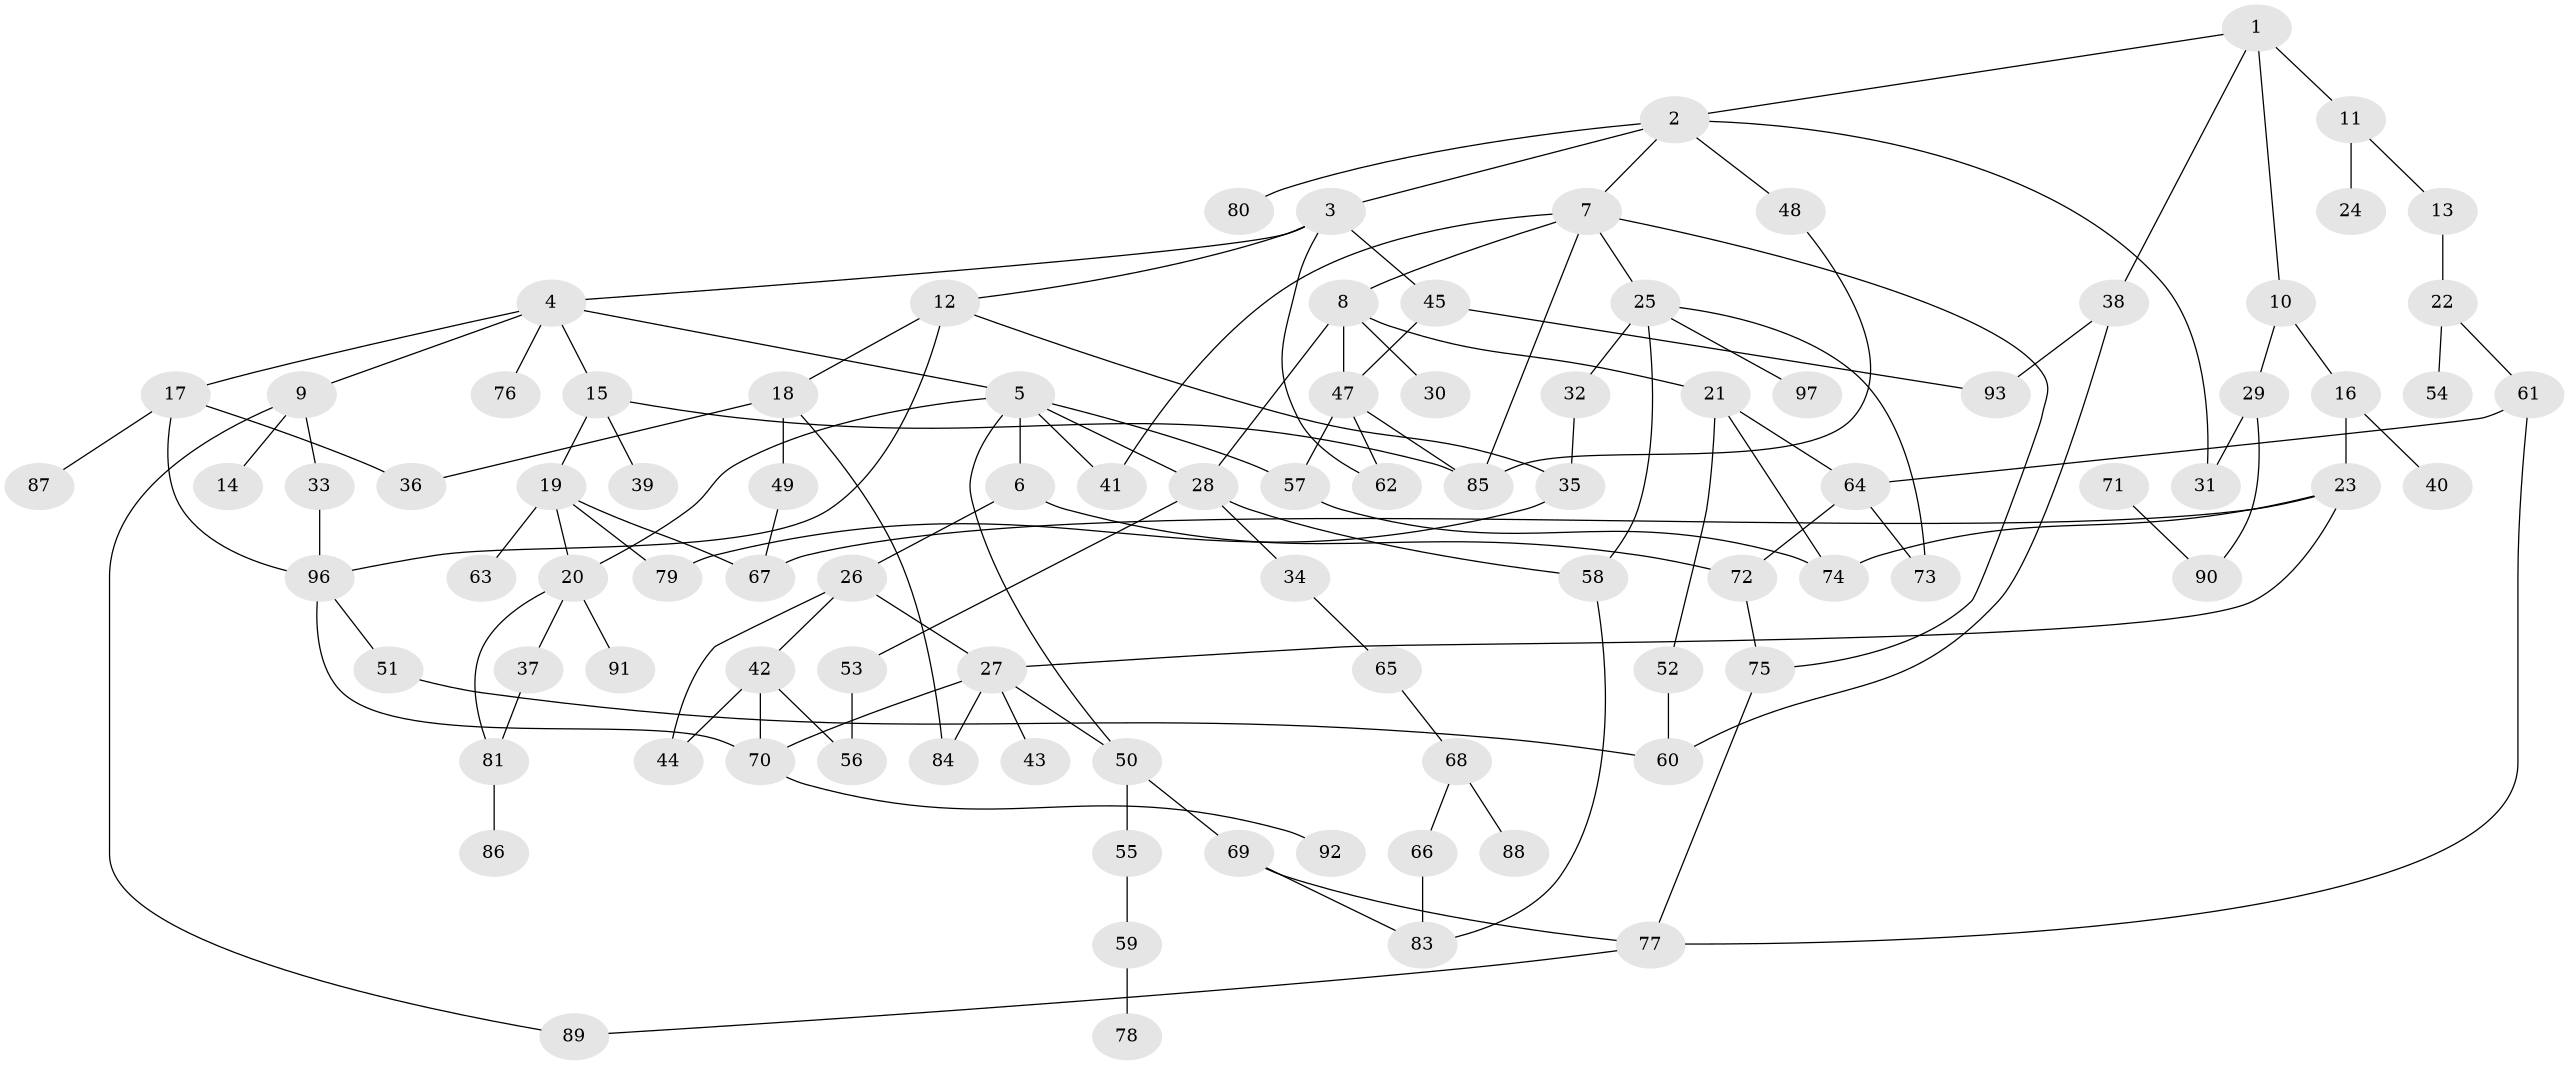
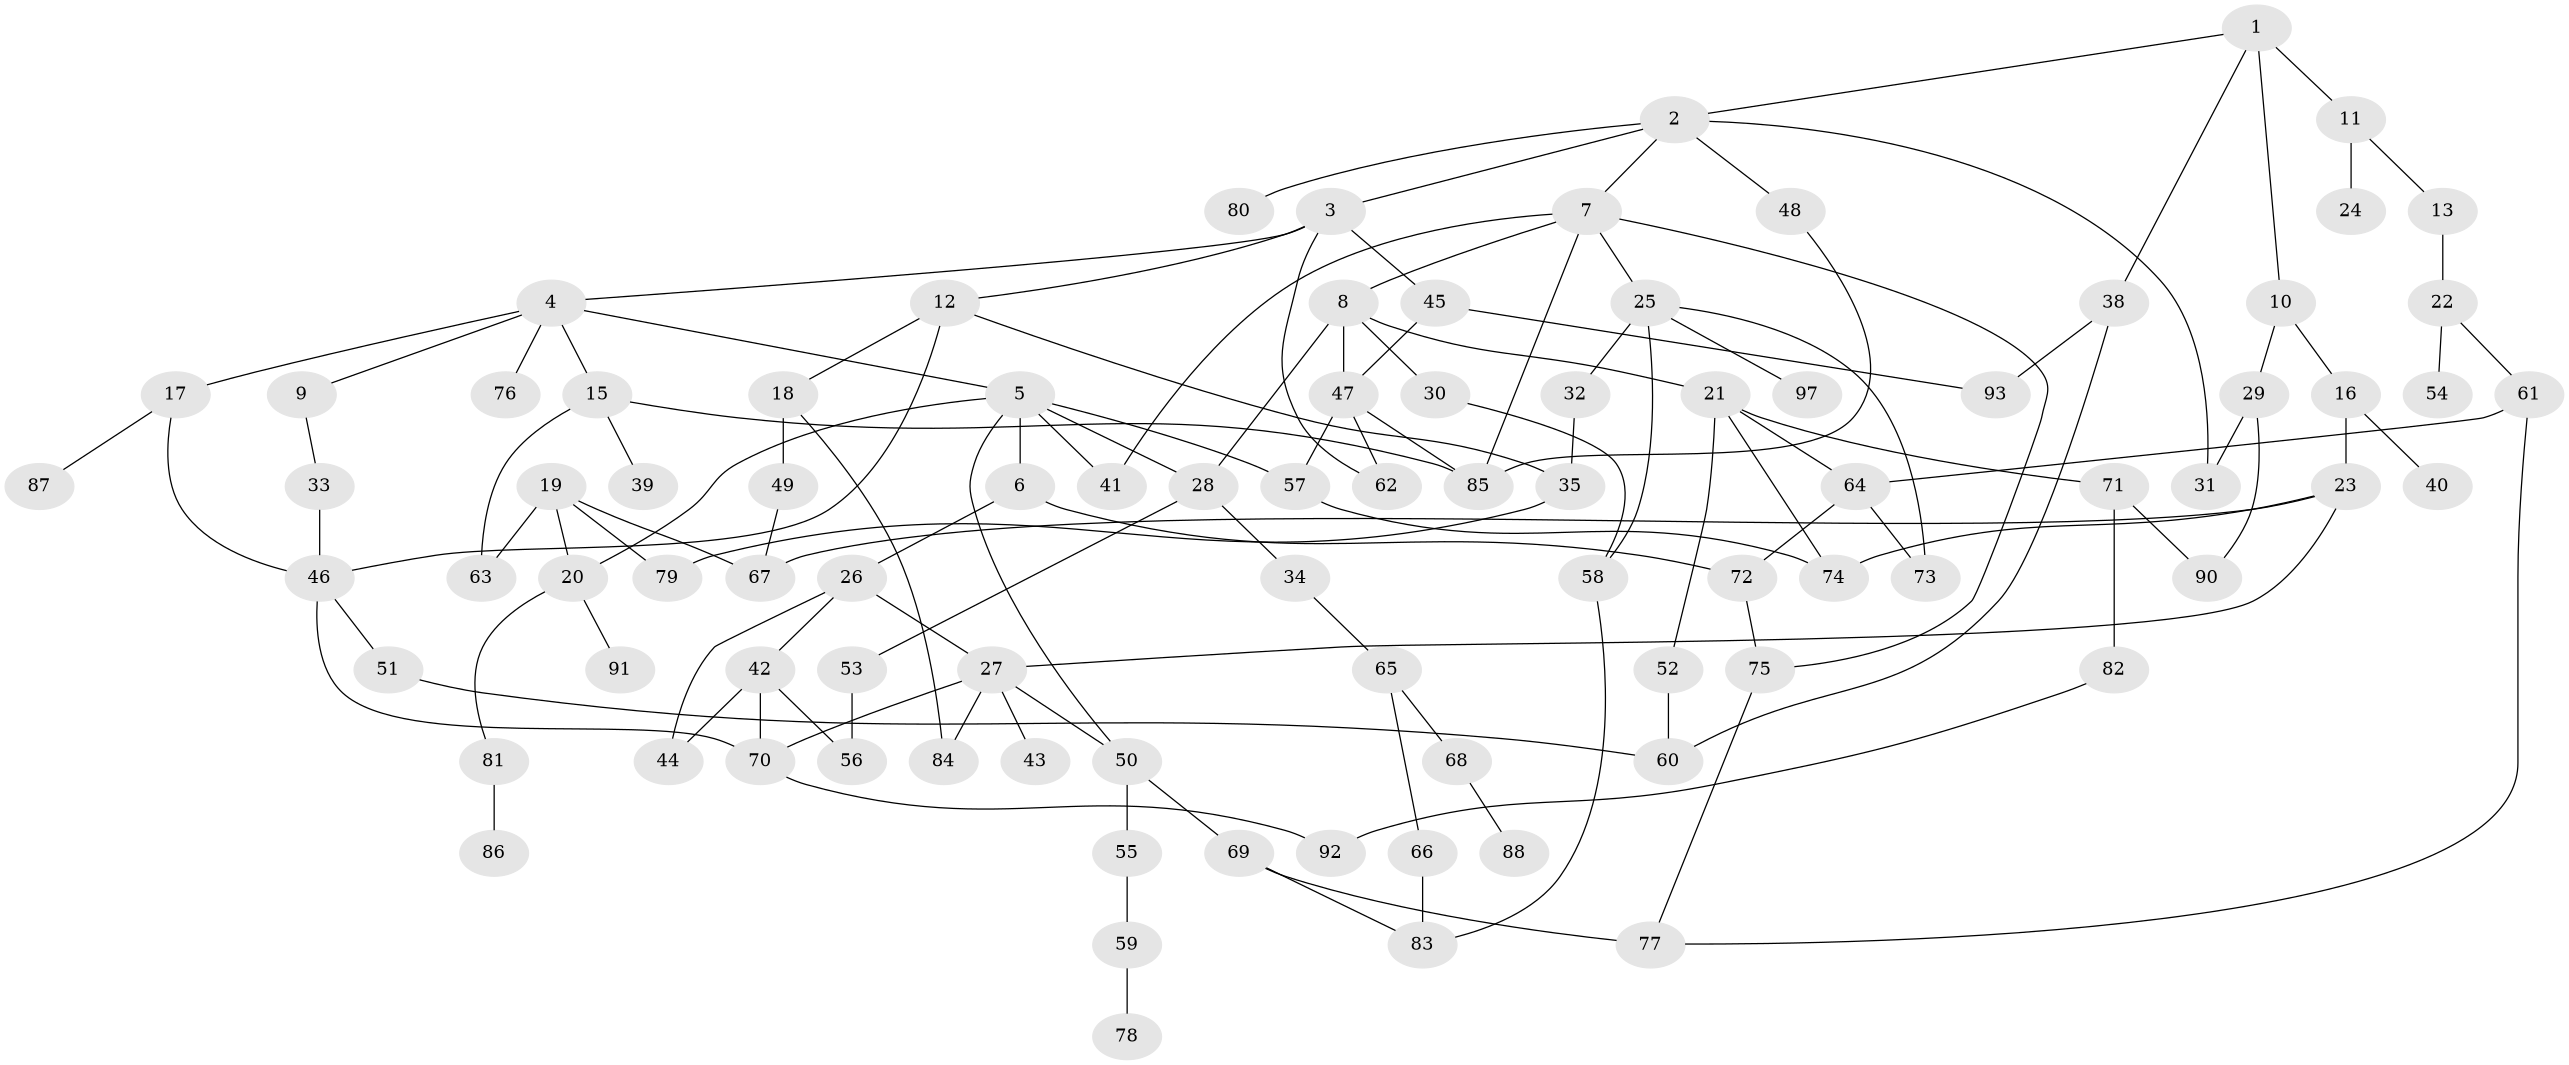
edge "15" -- "19": now "15" -- "63"
edge "21" -- "71": added
node "14": removed
node "36": removed
edge "28" -- "58": now "30" -- "58"
node "96": label "96" -> "46"
node "37": removed
node "82": added
edge "68" -- "66": now "65" -- "66"
node "89": removed
